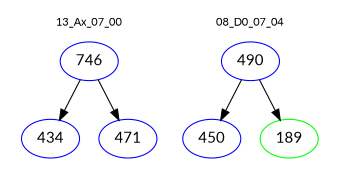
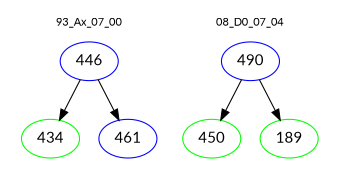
cluster "13_Ax_07_00": label "13_Ax_07_00" -> "93_Ax_07_00"
node "746": label "746" -> "446"
node "434": color blue -> green
node "471": label "471" -> "461"
node "450": color blue -> green
